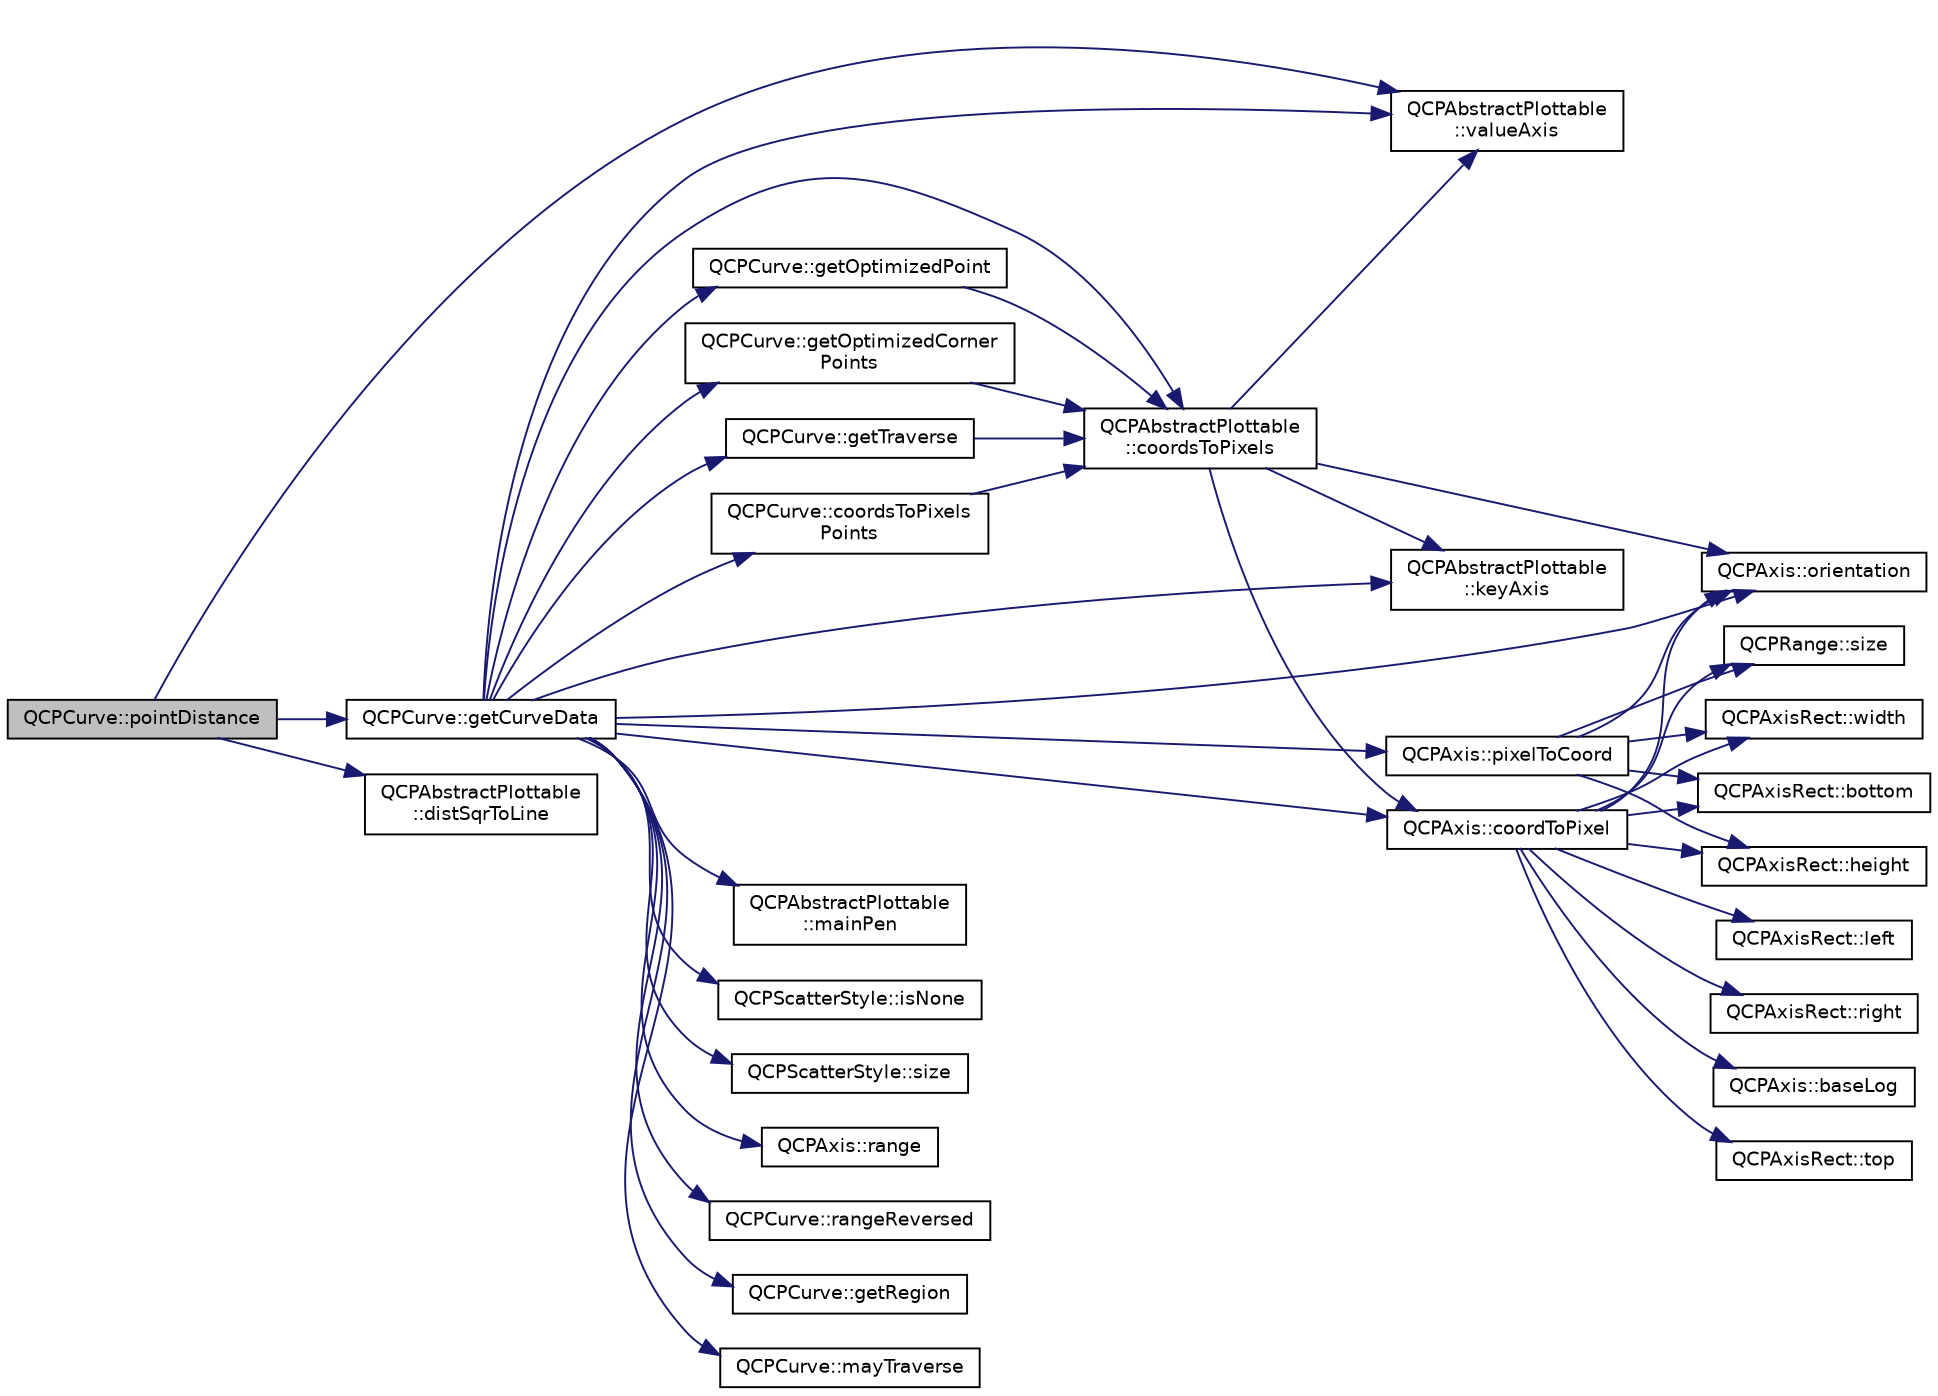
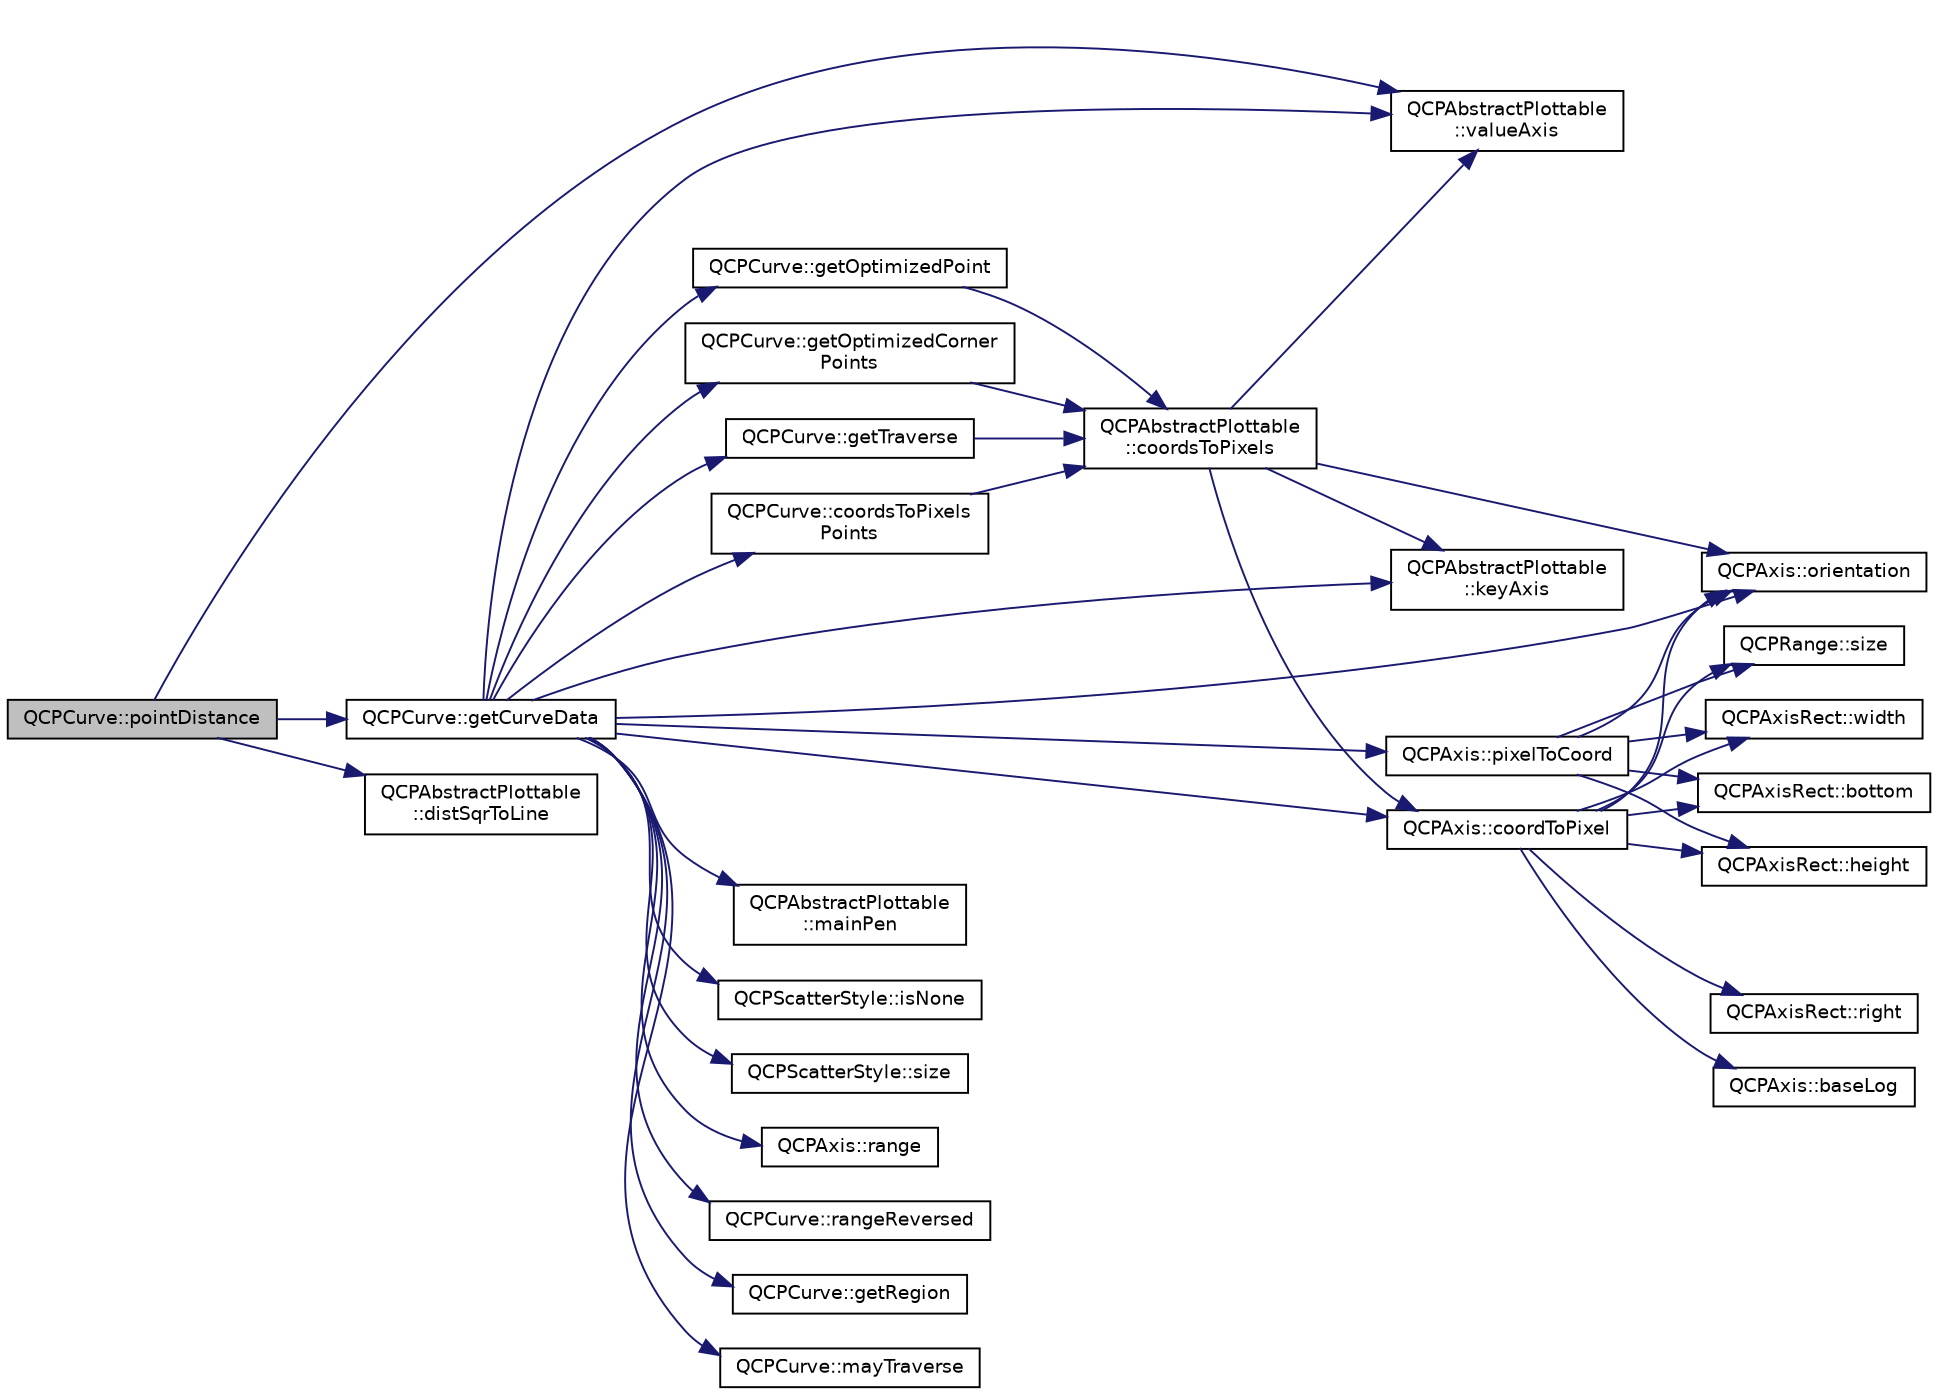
edge "QCPCurve::getCurveData" -> "QCPAbstractPlottable ::coordsToPixels": removed
node "QCPAxisRect::left": removed
node "QCPAxisRect::top": removed
